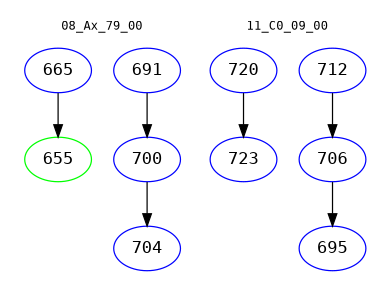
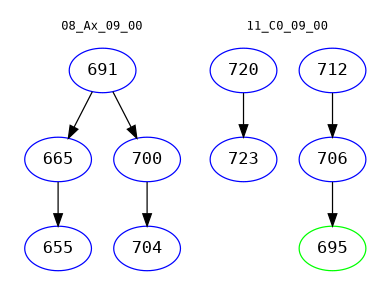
cluster "08_Ax_79_00": label "08_Ax_79_00" -> "08_Ax_09_00"
edge "691" -> "665": added
node "655": color green -> blue
node "695": color blue -> green
